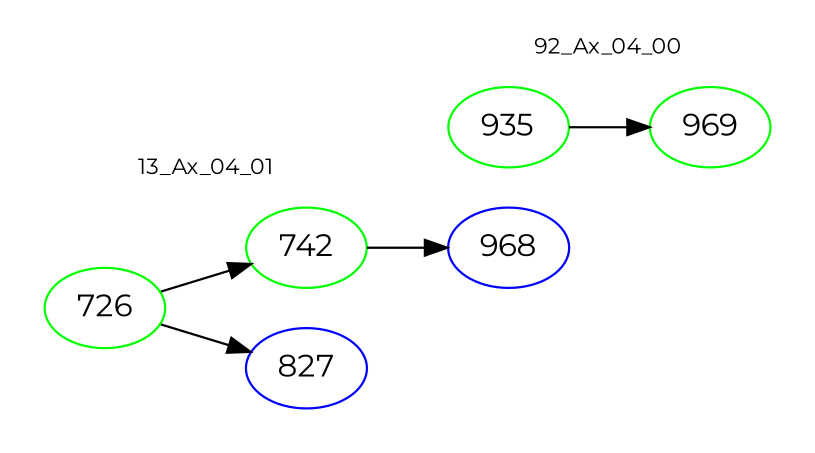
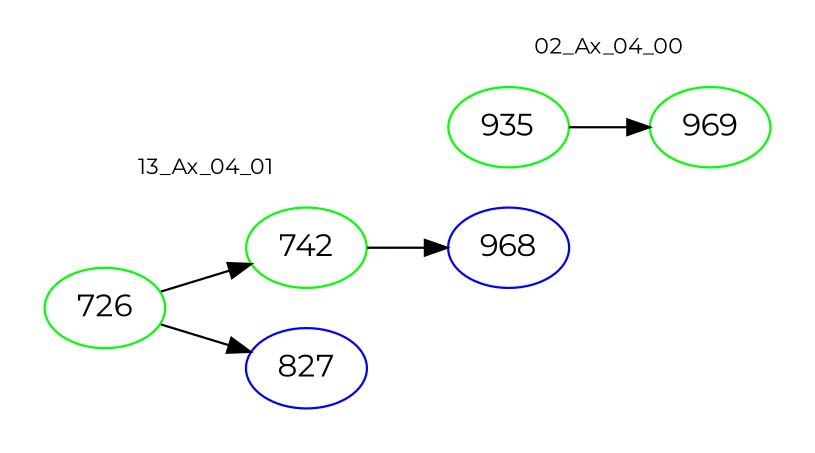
cluster "92_Ax_04_00": label "92_Ax_04_00" -> "02_Ax_04_00"
